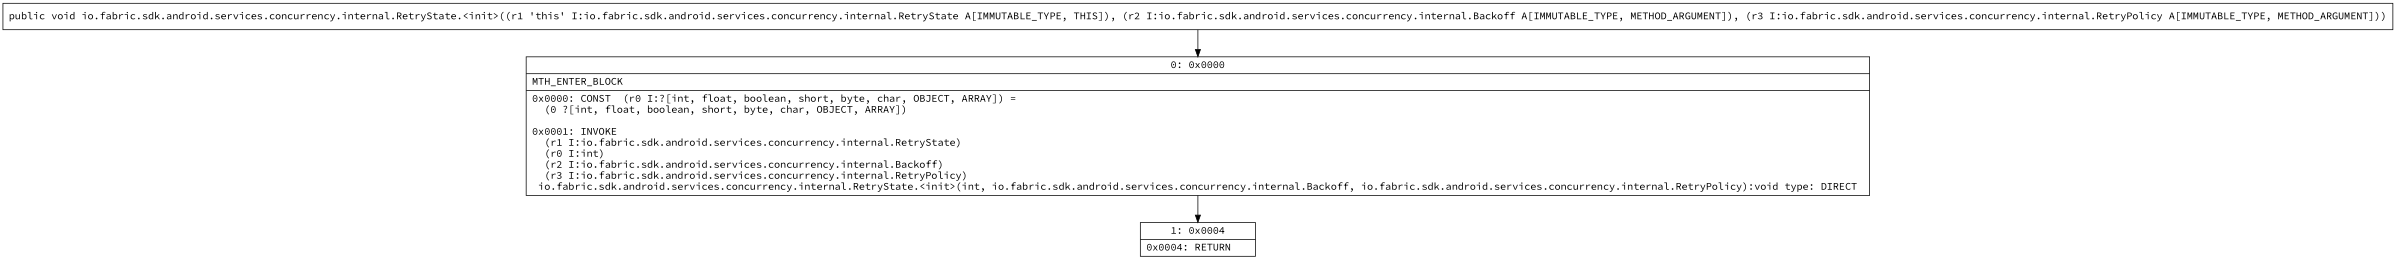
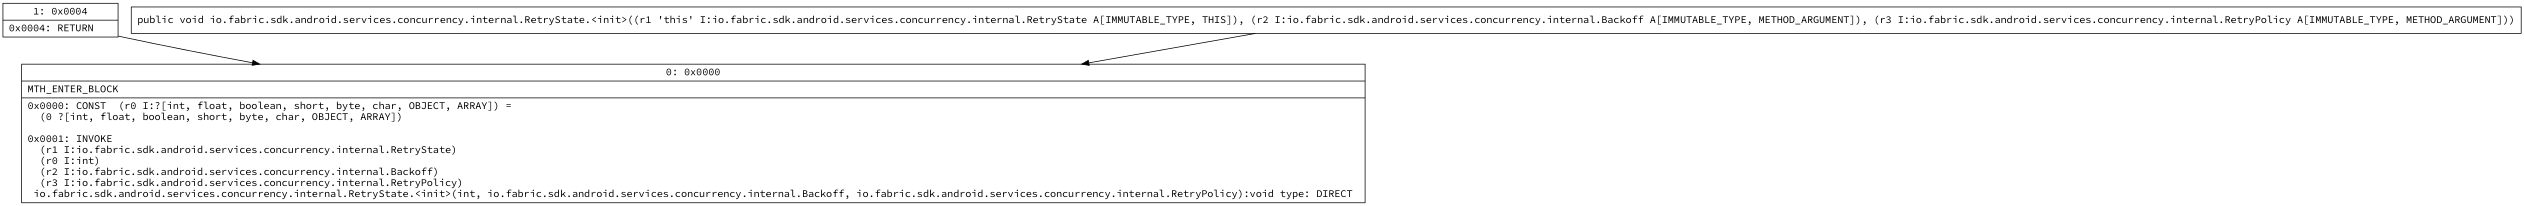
edge "0: 0x0000" -> "1: 0x0004": reversed
